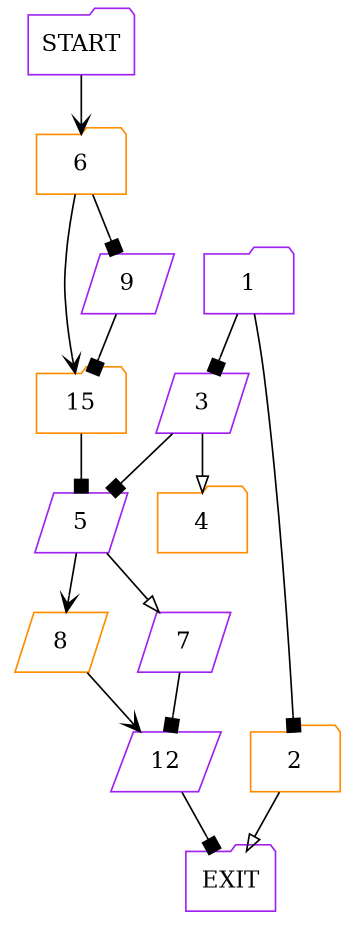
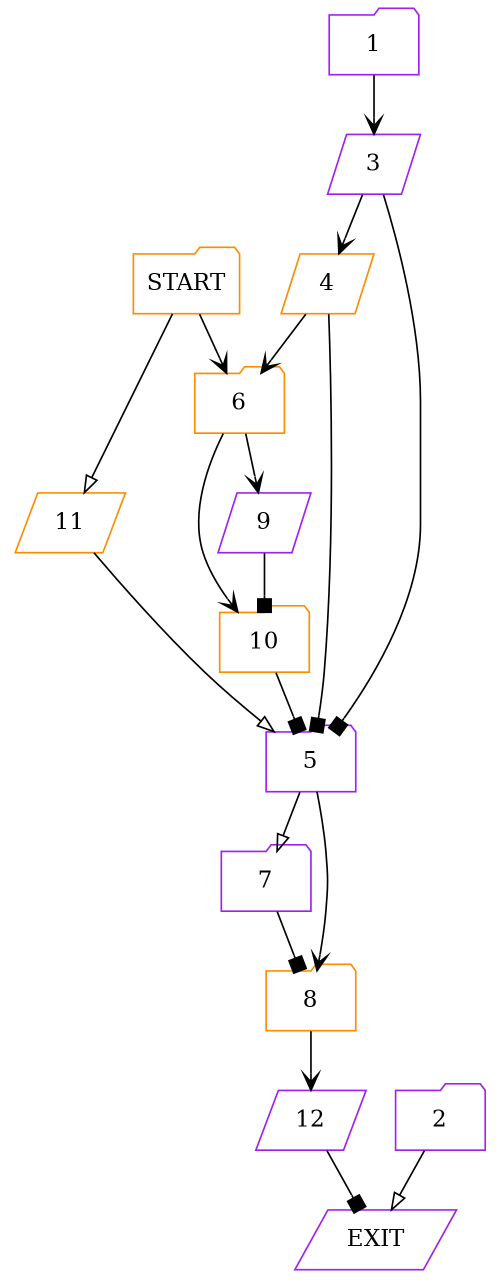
node "START": color purple -> darkorange
edge "6" -> "9": arrowhead box -> vee
edge "1" -> "3": arrowhead box -> vee
edge "4" -> "6": added
node "15": label "15" -> "10"
edge "3" -> "4": arrowhead onormal -> vee
edge "1" -> "2": removed
edge "4" -> "5": added
node "11": added
node "5": shape parallelogram -> folder
node "4": shape folder -> parallelogram
node "8": shape parallelogram -> folder
node "7": shape parallelogram -> folder
edge "7" -> "12": now "7" -> "8"
node "2": color darkorange -> purple
node "EXIT": shape folder -> parallelogram
